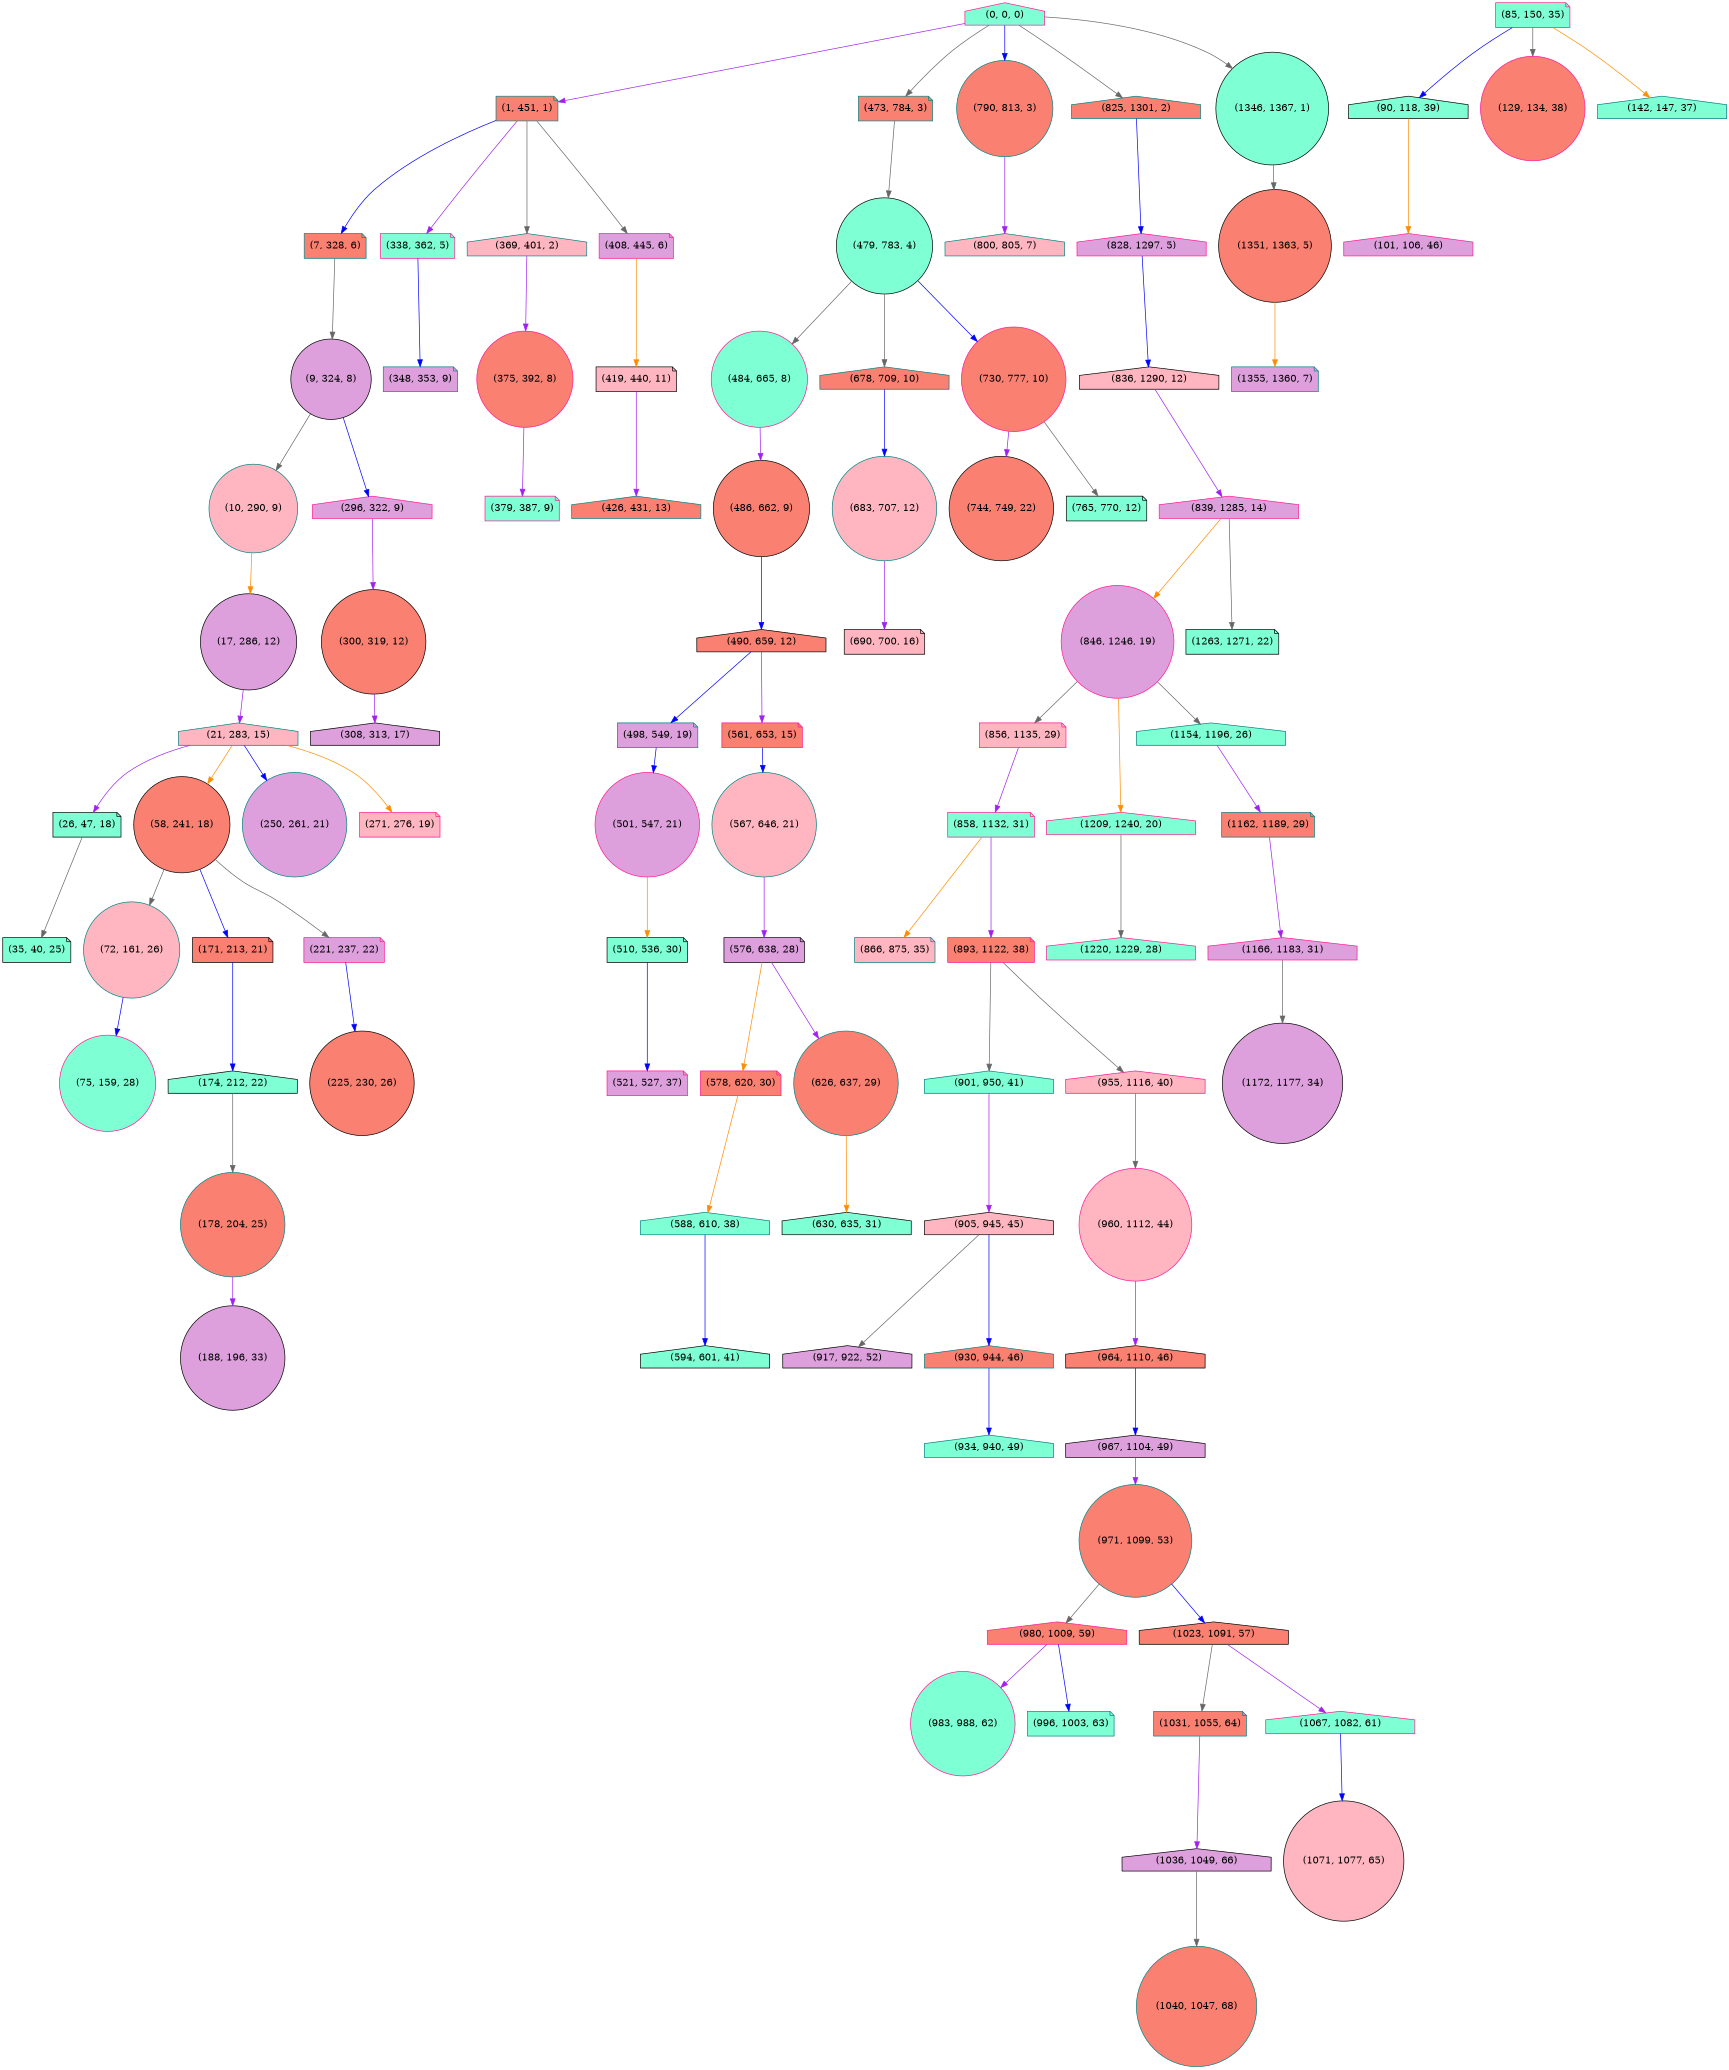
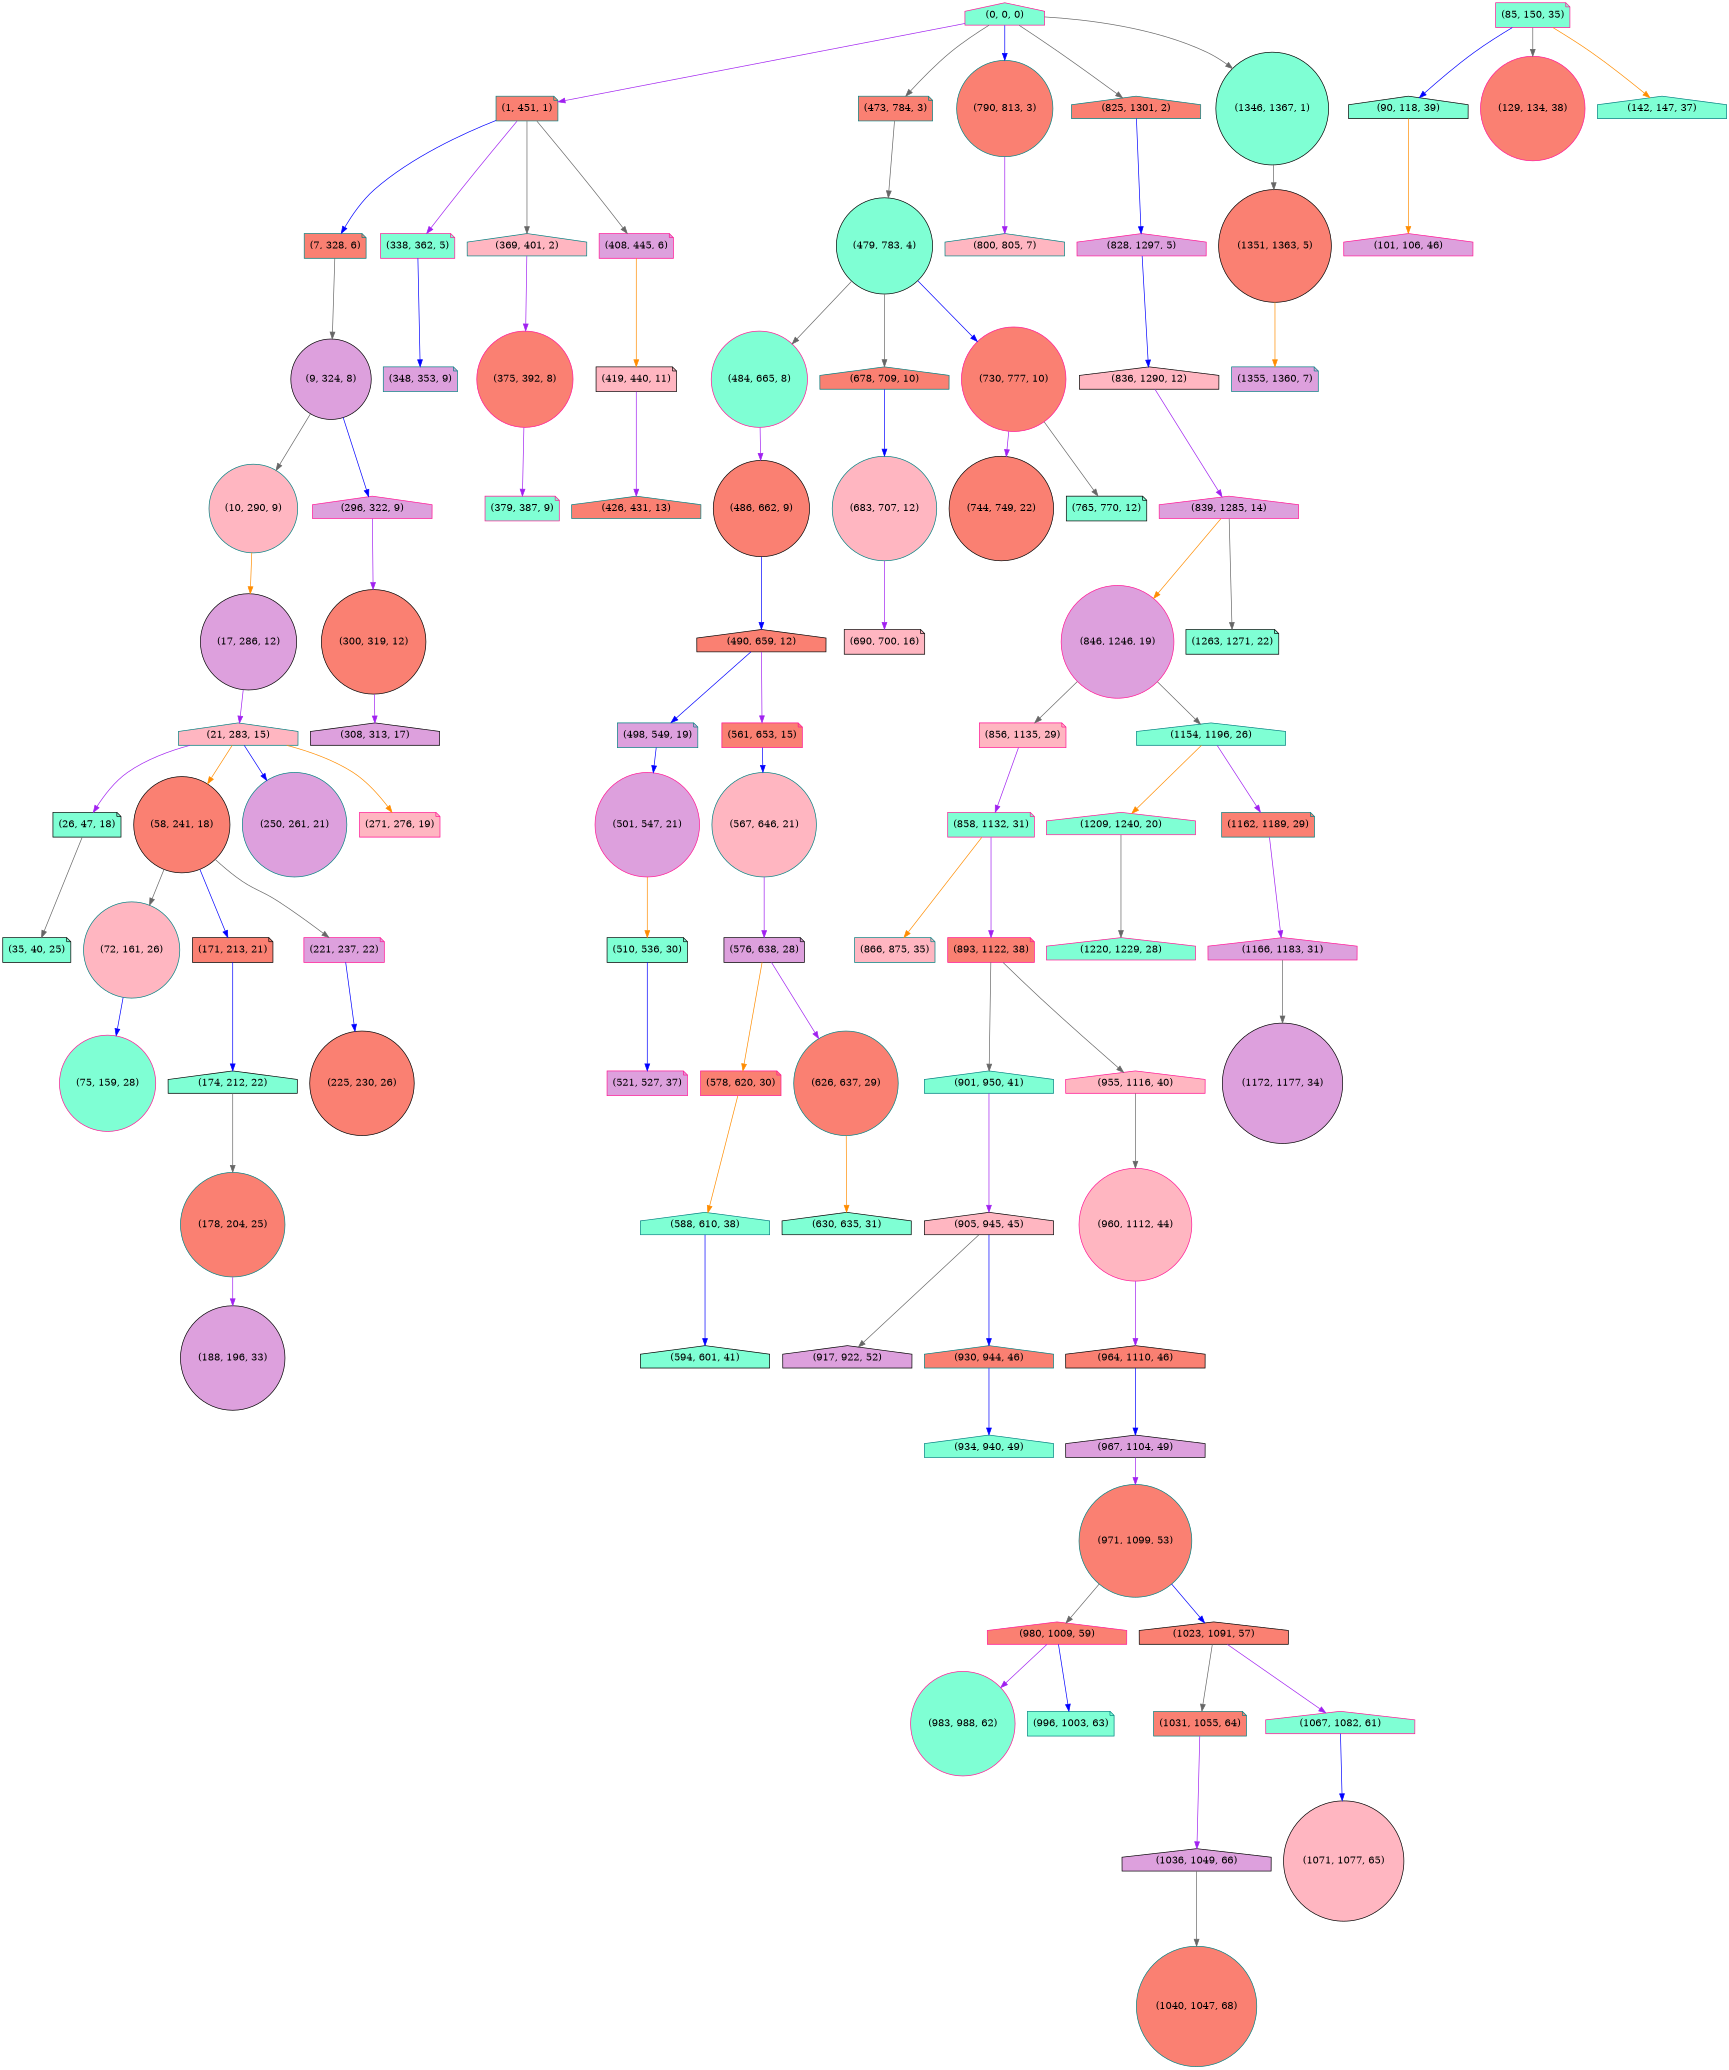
edge "(846, 1246, 19)" -> "(1209, 1240, 20)": now "(1154, 1196, 26)" -> "(1209, 1240, 20)"
